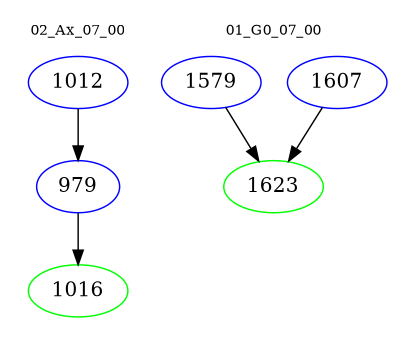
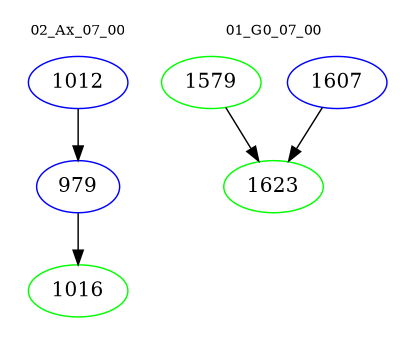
node "1579": color blue -> green
